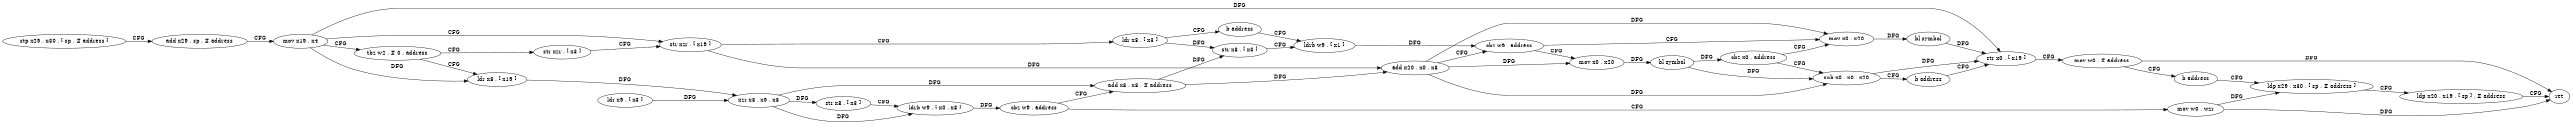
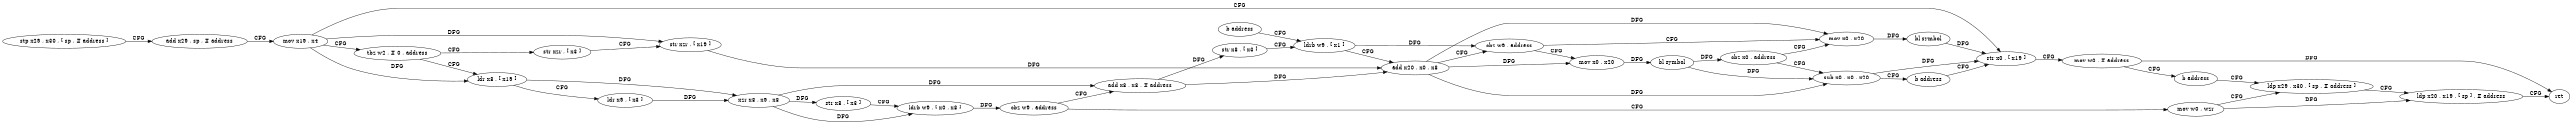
edge "mov x19 , x4" -> "str x0 , [ x19 ]": label "DFG" -> "CFG"
edge "mov x19 , x4" -> "str xzr , [ x19 ]": label "CFG" -> "DFG"
node "ldr x8 , [ x3 ]": removed
edge "ldrb w9 , [ x1 ]" -> "add x20 , x0 , x8": added, label "CFG"
edge "ldr x8 , [ x19 ]" -> "ldr x9 , [ x3 ]": added, label "CFG"
edge "mov w0 , wzr" -> "ldp x29 , x30 , [ sp , # address ]": label "DFG" -> "CFG"
edge "mov w0 , wzr" -> "ret": now "mov w0 , wzr" -> "ldp x20 , x19 , [ sp ] , # address"
